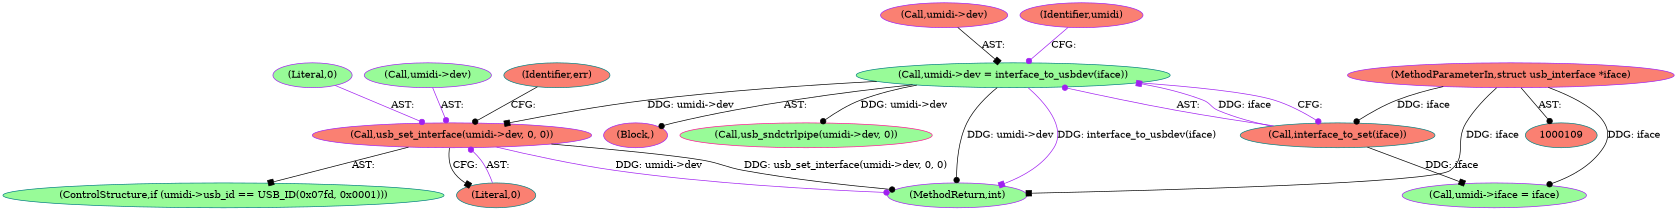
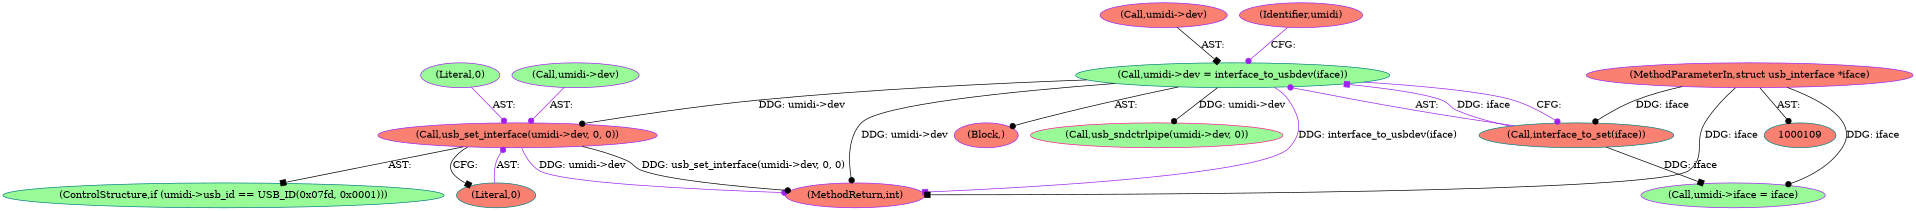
node "(Identifier,err)": removed
edge "(Call,umidi->dev = interface_to_usbdev(iface))" -> "(Call,usb_set_interface(umidi->dev, 0, 0))": arrowhead box -> dot
node "(MethodReturn,int)": fillcolor palegreen -> salmon
